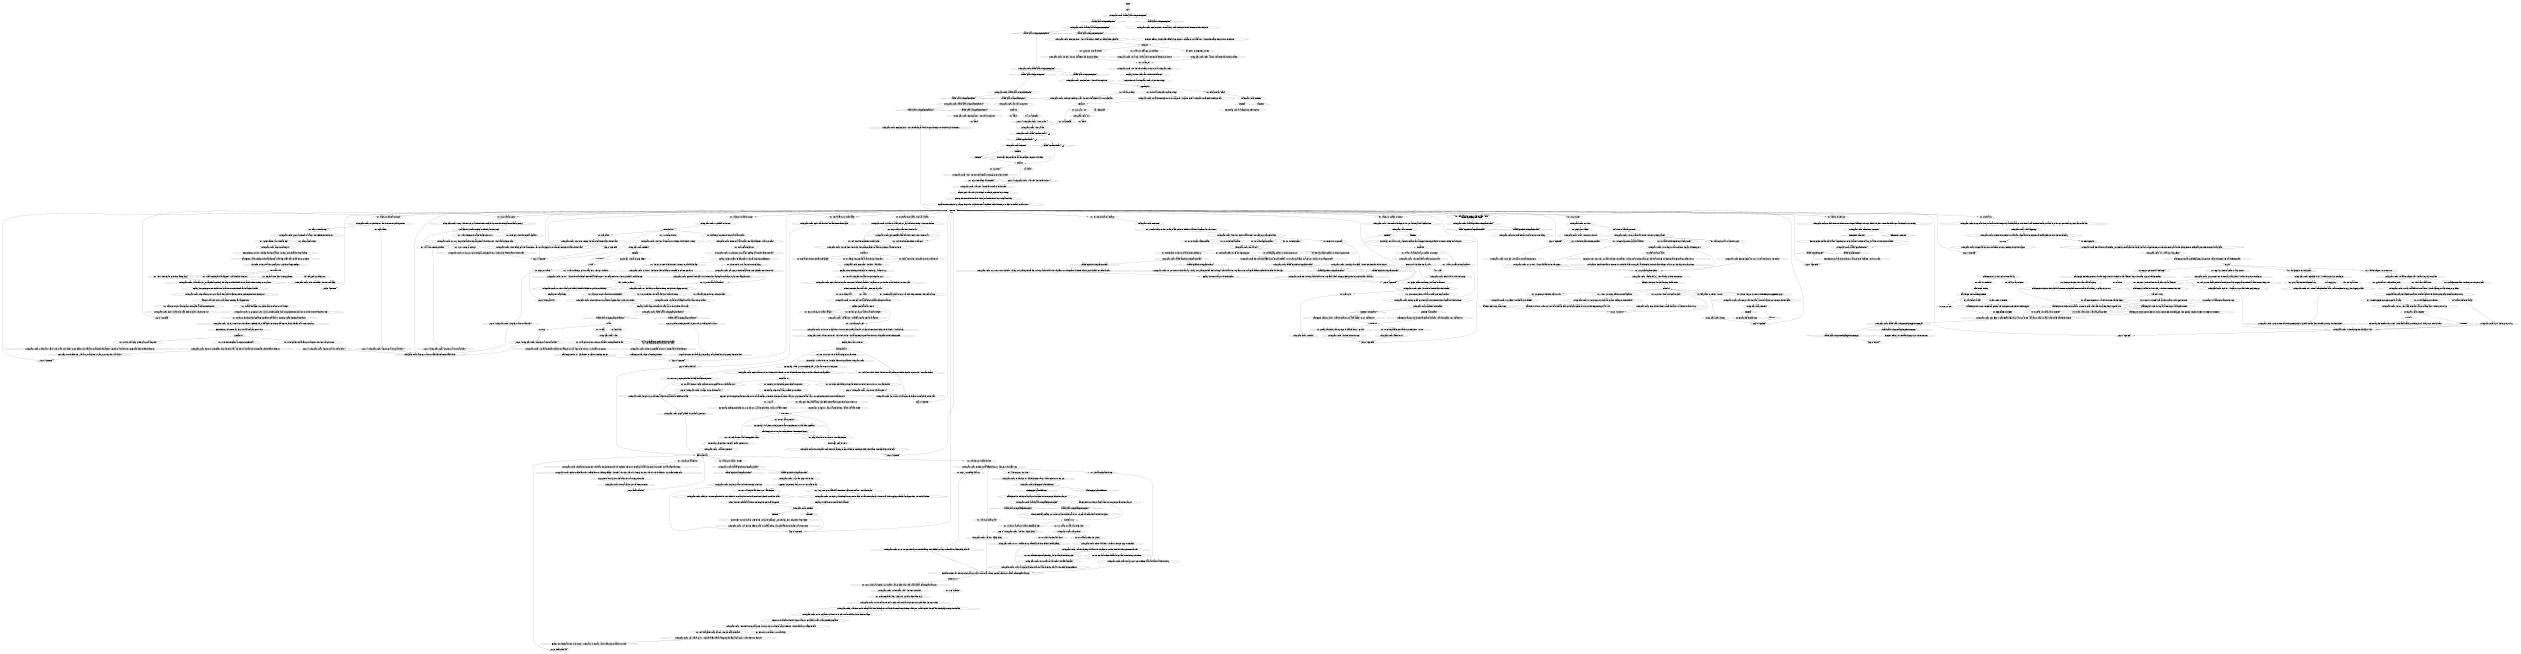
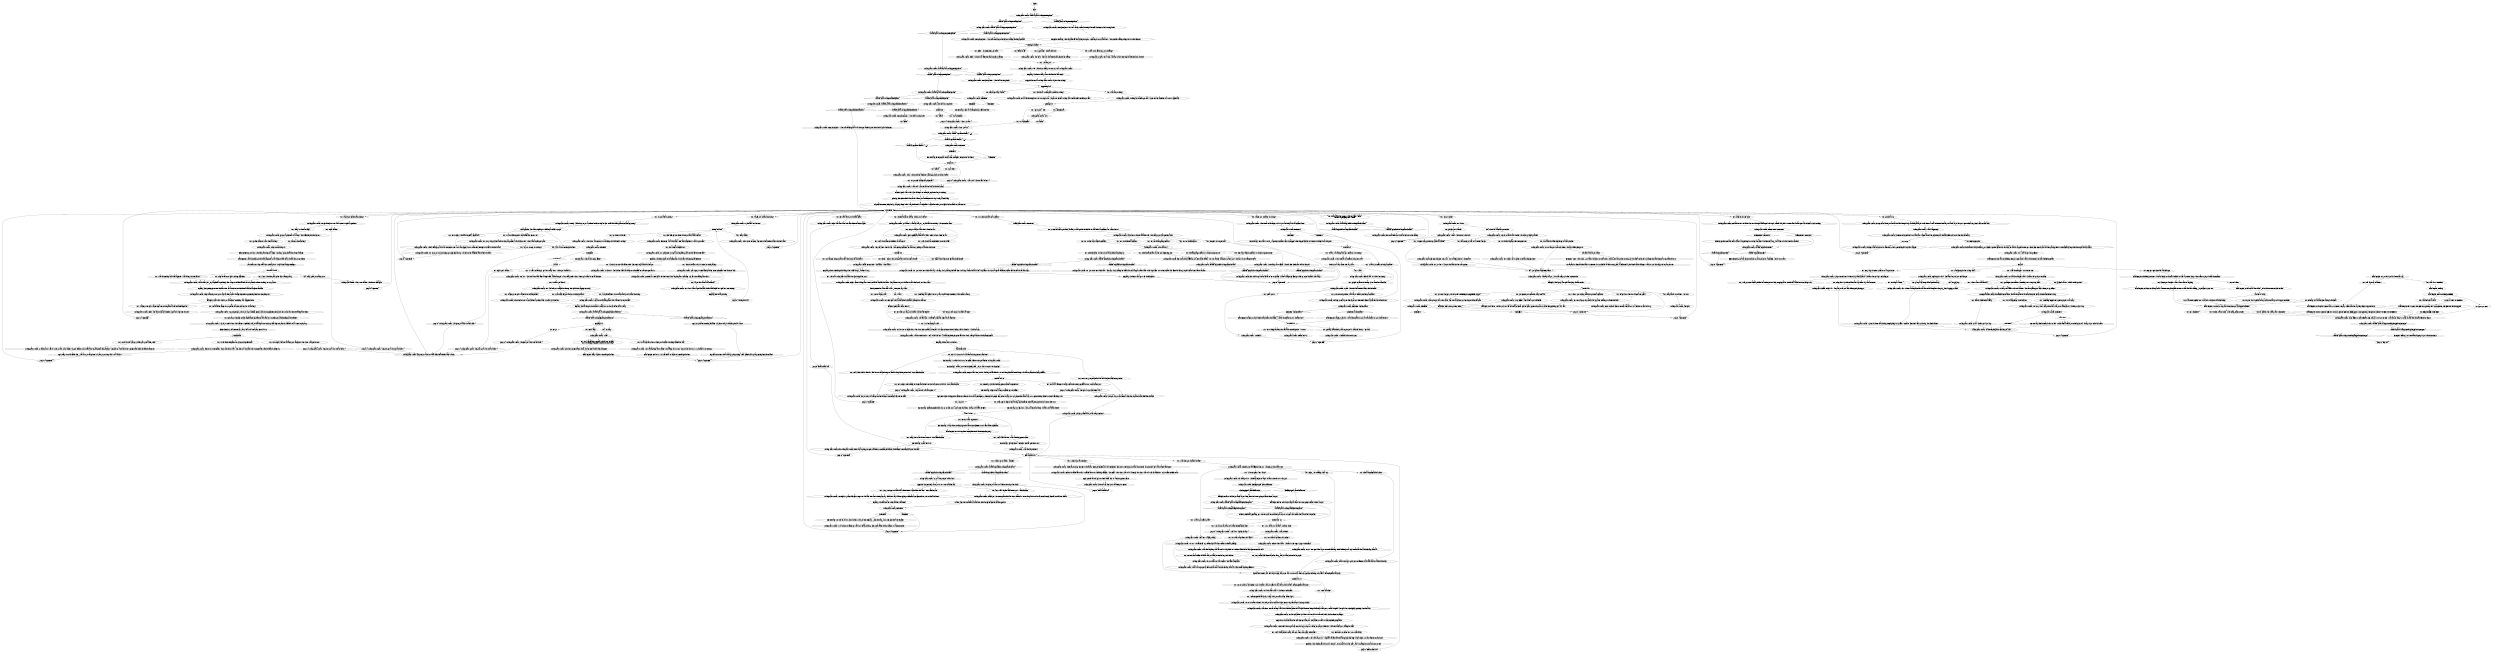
node "AGAIN": label "AGAIN" -> "START"
node "Meeting hub": label "Meeting hub" -> "Meeting bookstand"
node "You: [Leave her be.]": added
node "You: Intimacy? It's a catastrophe waiting in the wings.": label "You: Intimacy? It's a catastrophe waiting in the wings." -> "You: Intimacy? It's a catastrophe waiting in the cheat."
node "You: Do I remember?": added
node "Kim Kitsuragi: The lieutenant sighs.": removed
node "Well hub": label "Well hub" -> "Empathy hub"
